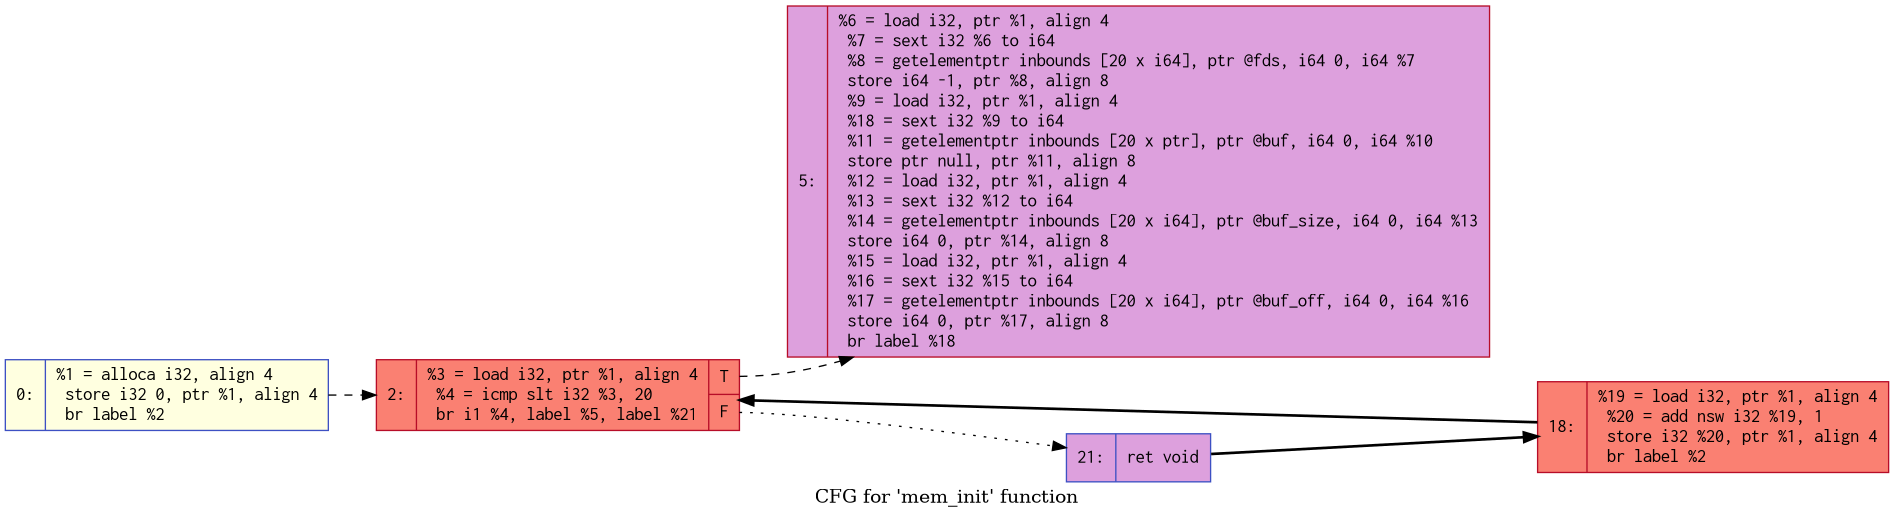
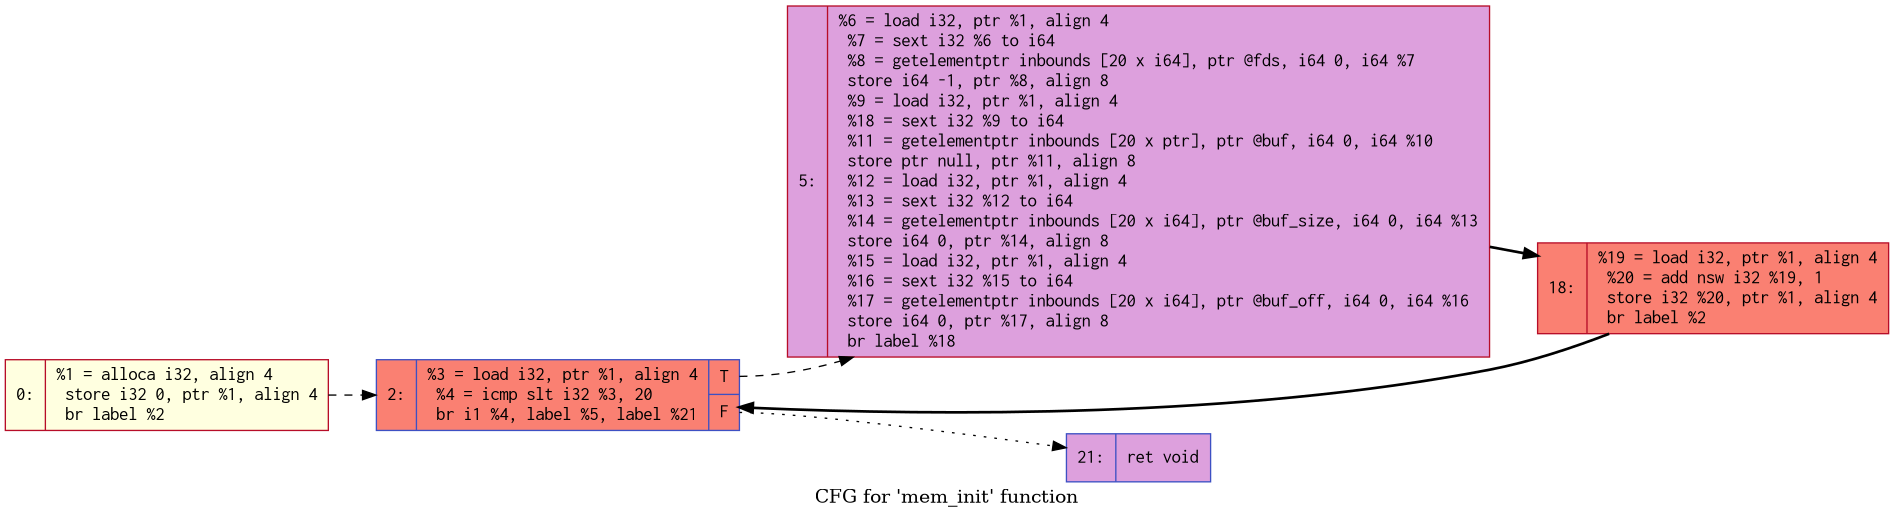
node "0:": color #3d50c3ff -> #b70d28ff
node "2:": color #b70d28ff -> #3d50c3ff
edge "21:" -> "18:": now "5:" -> "18:"
